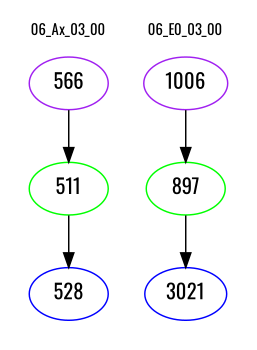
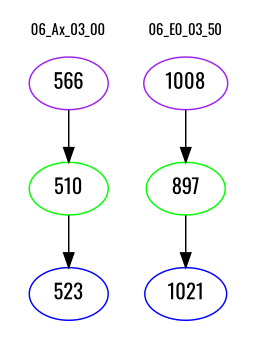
cluster "06_E0_03_00": label "06_E0_03_00" -> "06_E0_03_50"
node "1006": label "1006" -> "1008"
node "511": label "511" -> "510"
node "528": label "528" -> "523"
node "3021": label "3021" -> "1021"
